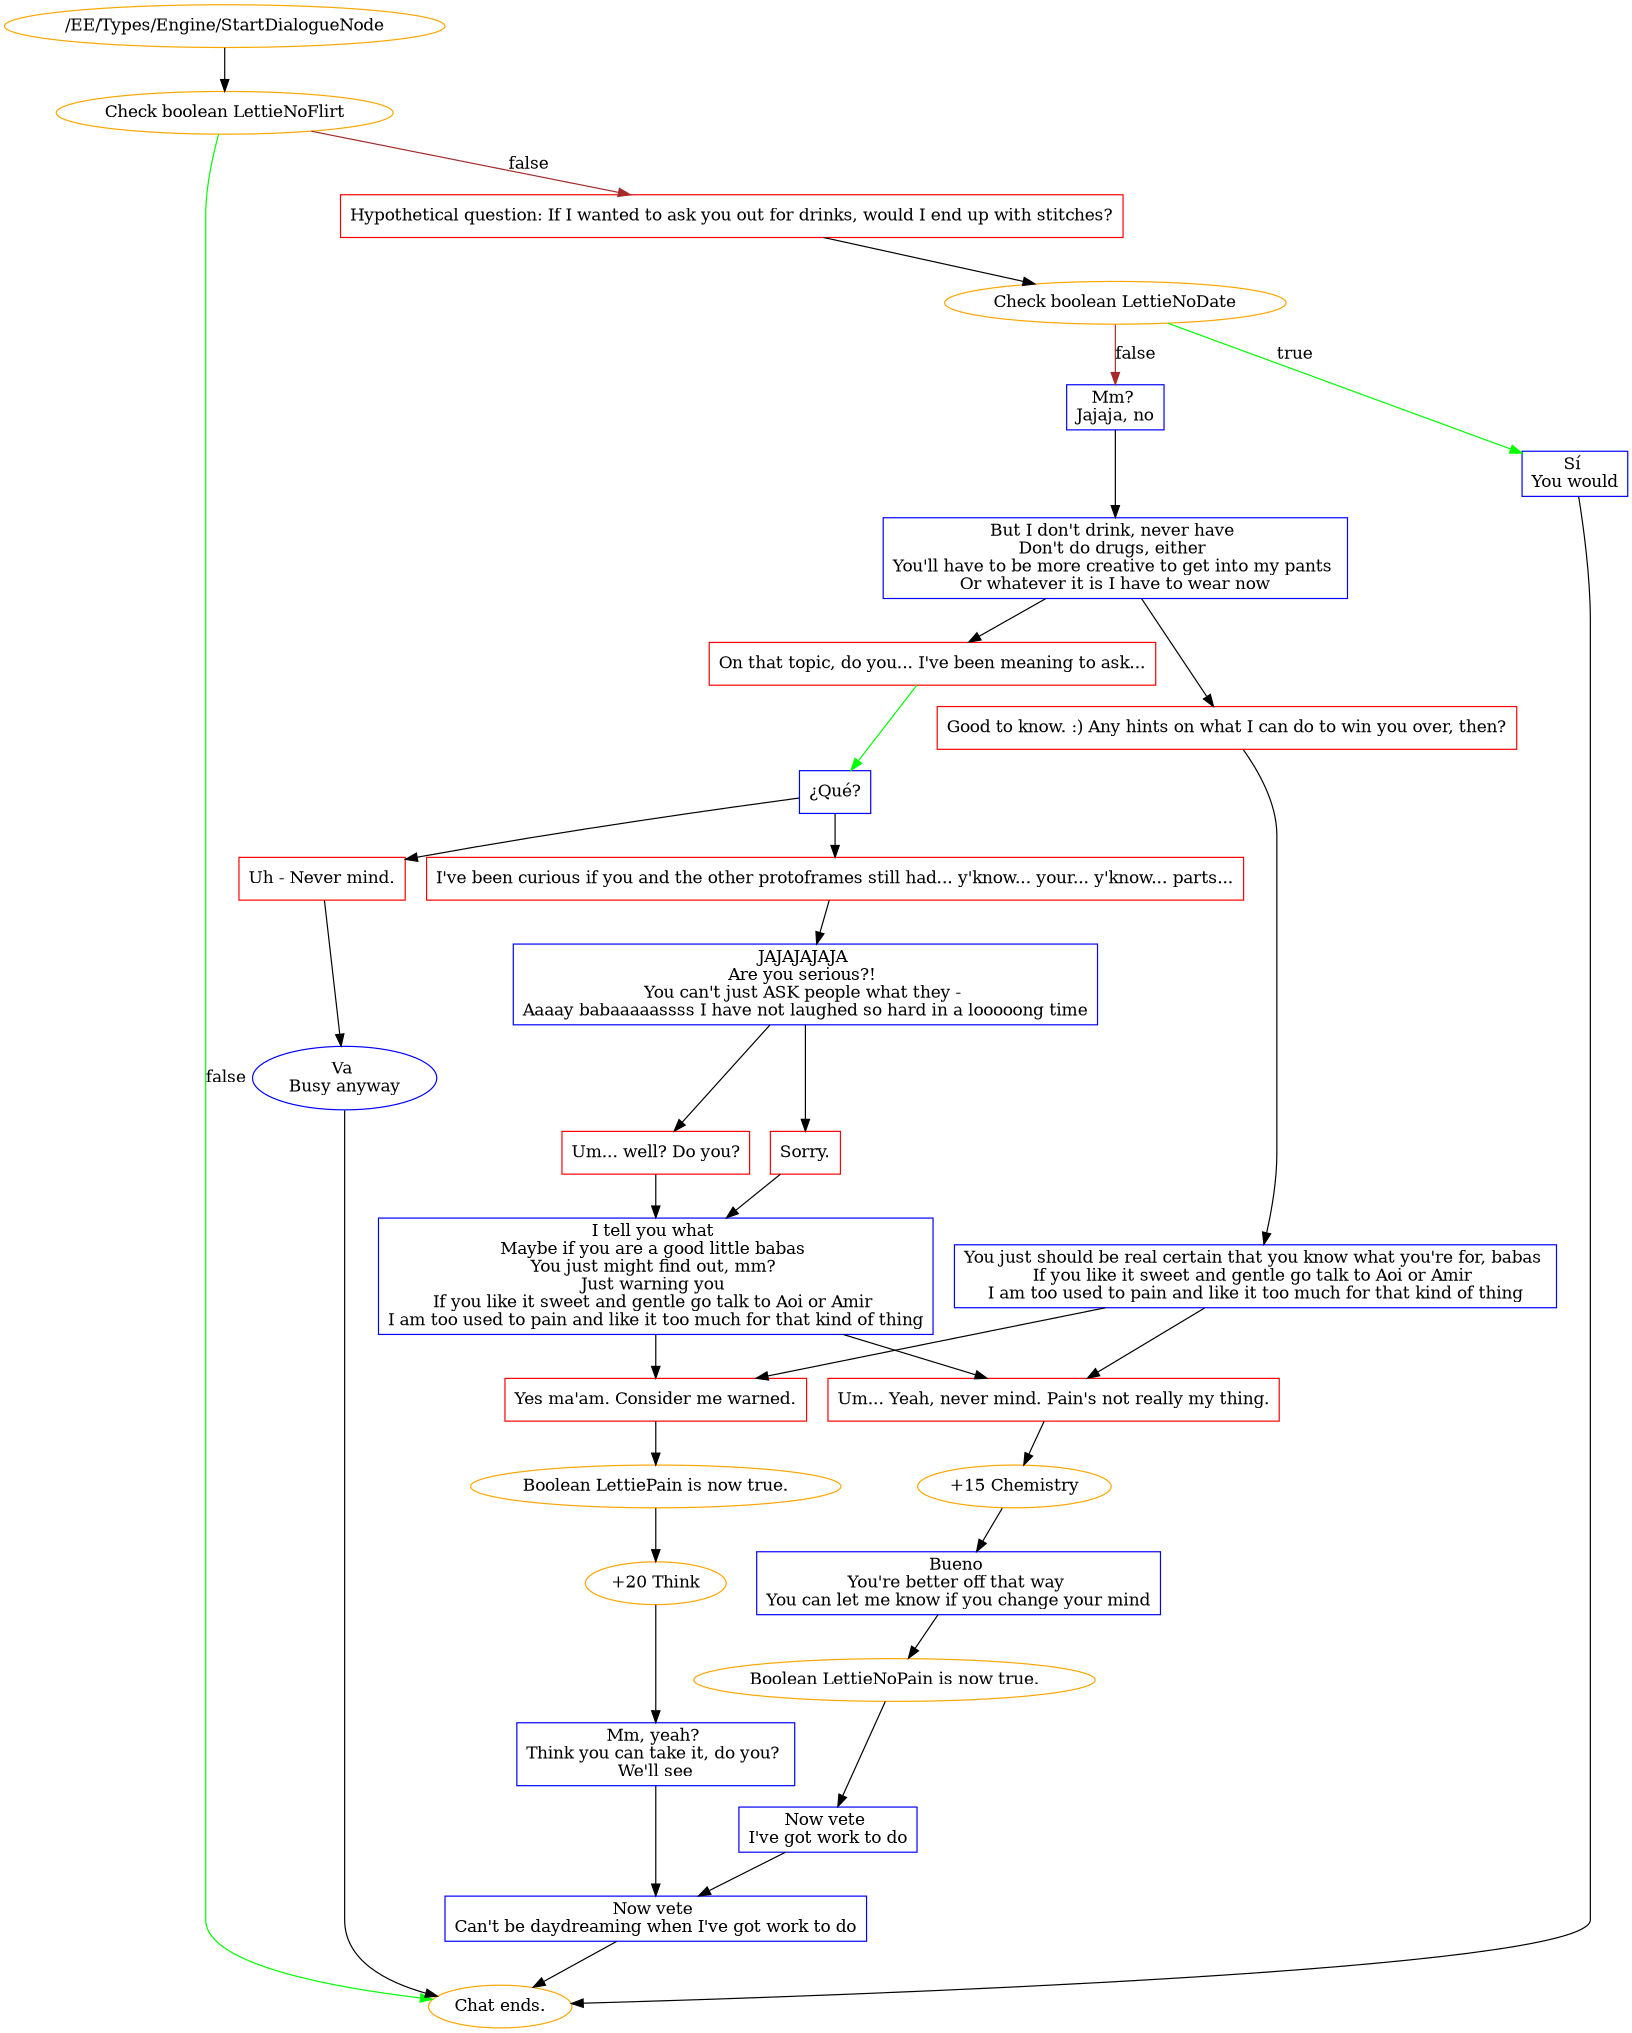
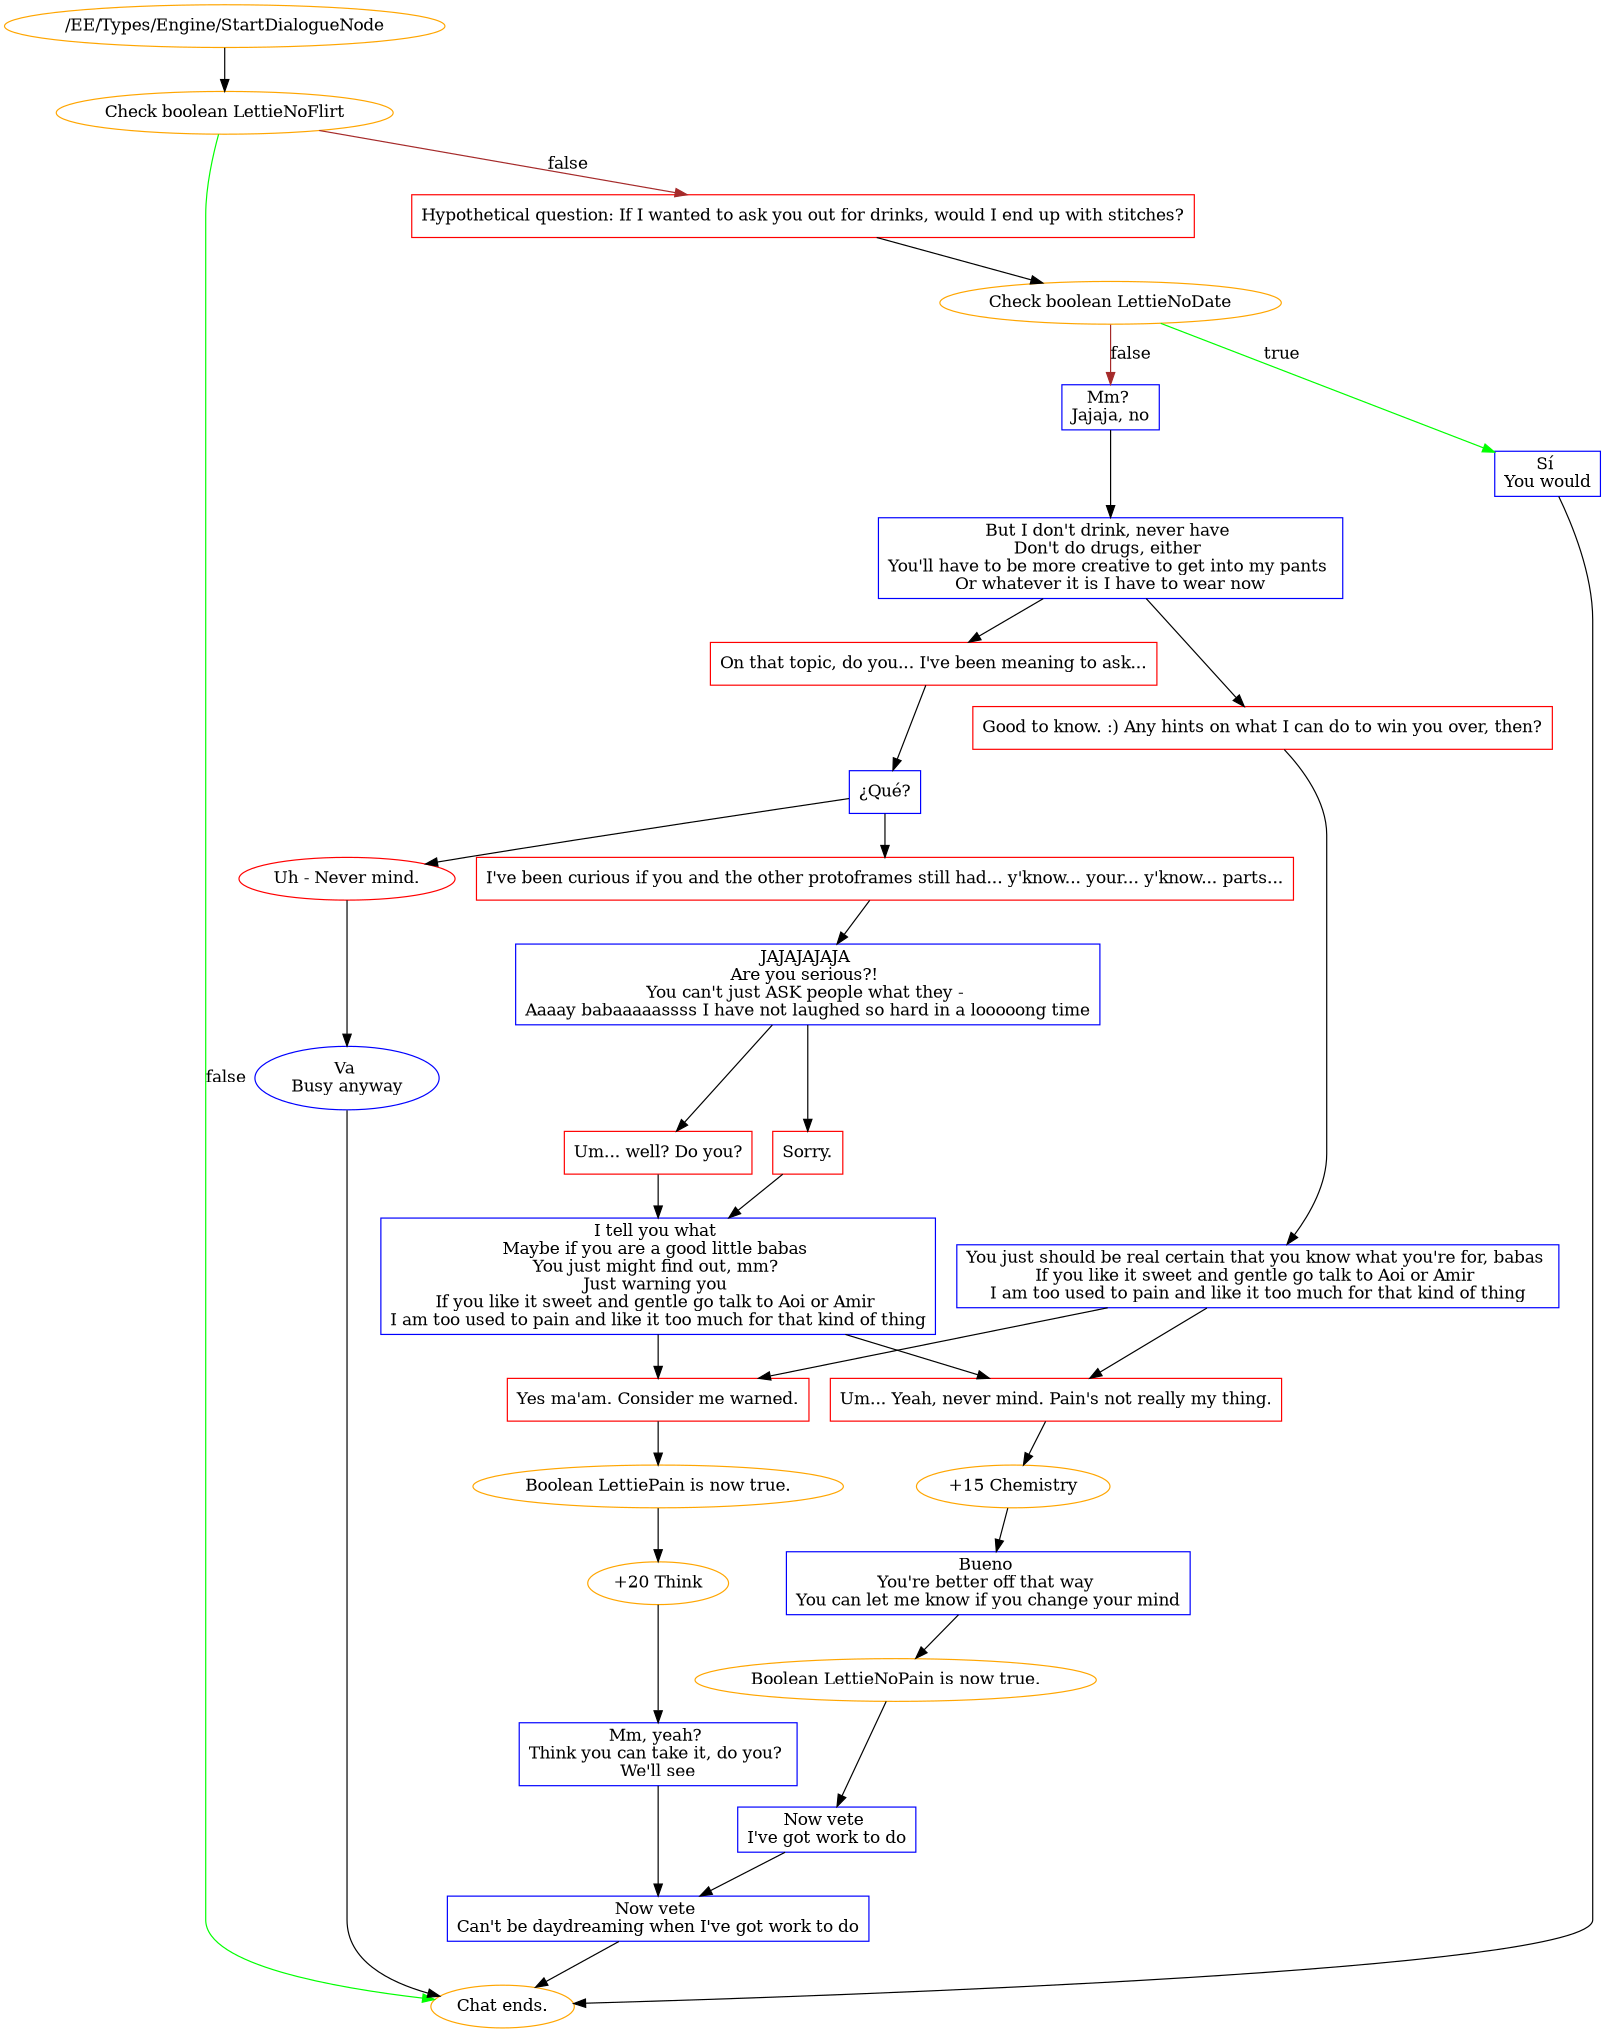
edge "On that topic, do you... I've been meaning to ask..." -> "¿Qué?": color green -> black
node "Uh - Never mind.": shape box -> ellipse
